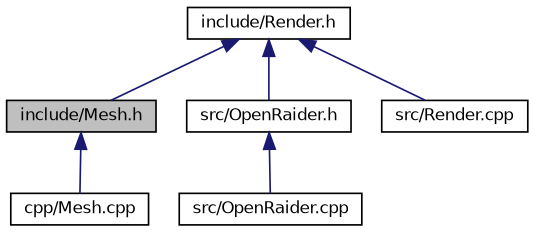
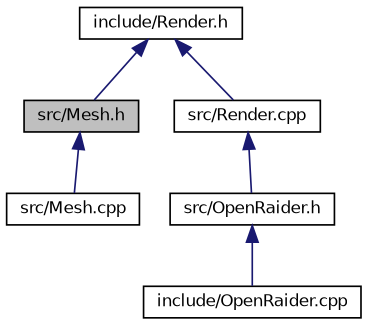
edge "src/OpenRaider.h" -> "include/Render.h": now "src/OpenRaider.h" -> "src/Render.cpp"
node "include/Mesh.h": label "include/Mesh.h" -> "src/Mesh.h"
node "cpp/Mesh.cpp": label "cpp/Mesh.cpp" -> "src/Mesh.cpp"
node "src/OpenRaider.cpp": label "src/OpenRaider.cpp" -> "include/OpenRaider.cpp"
